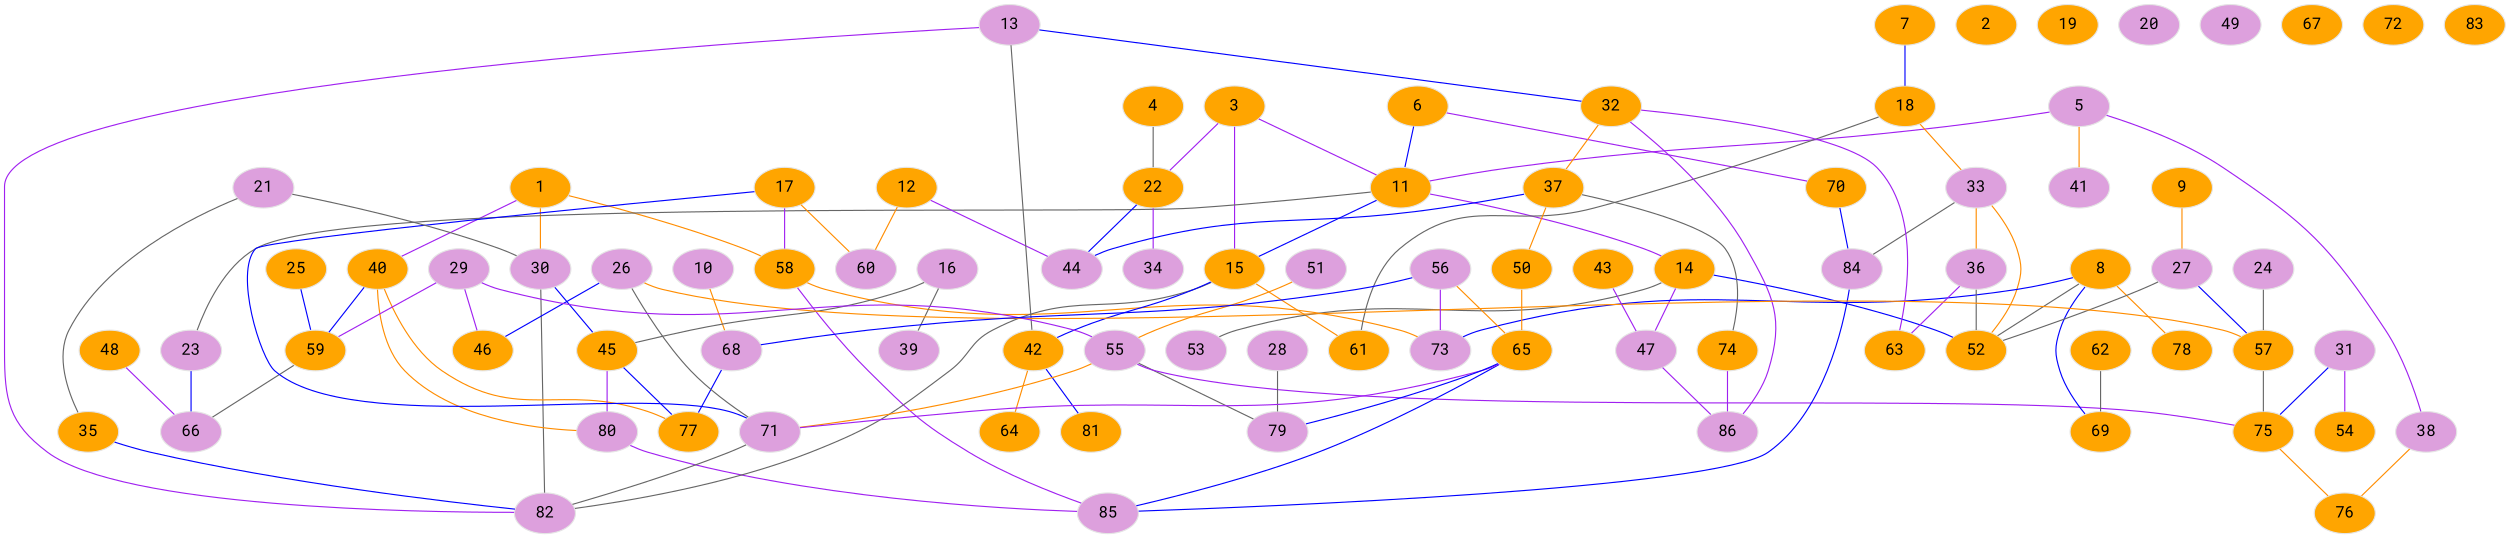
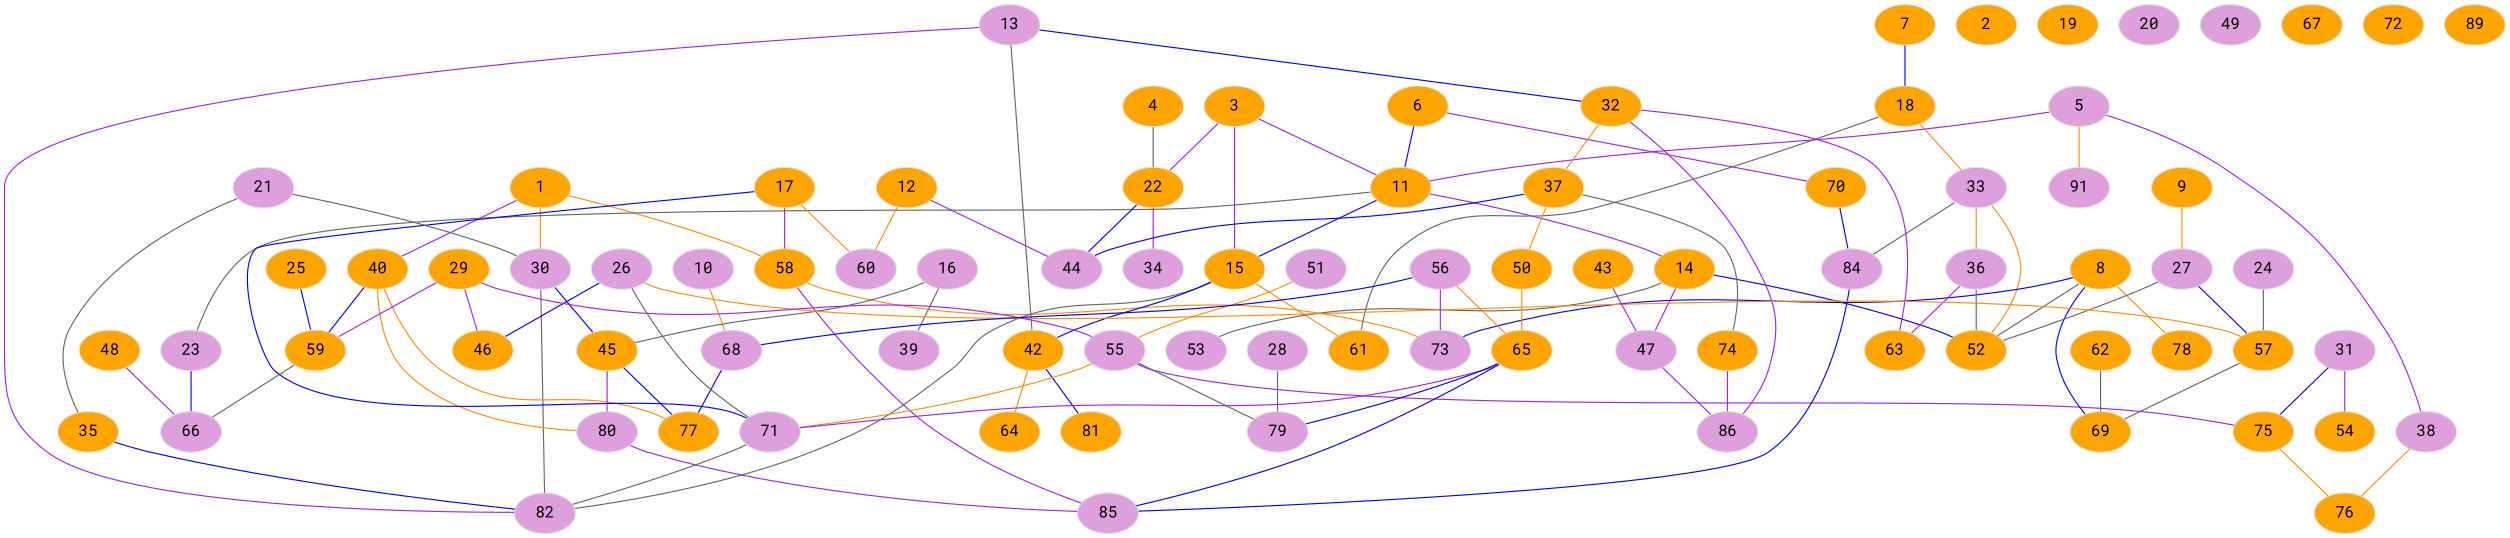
node "83": label "83" -> "89"
node "41": label "41" -> "91"
node "29": fillcolor plum -> orange
edge "57" -- "75": now "57" -- "69"
